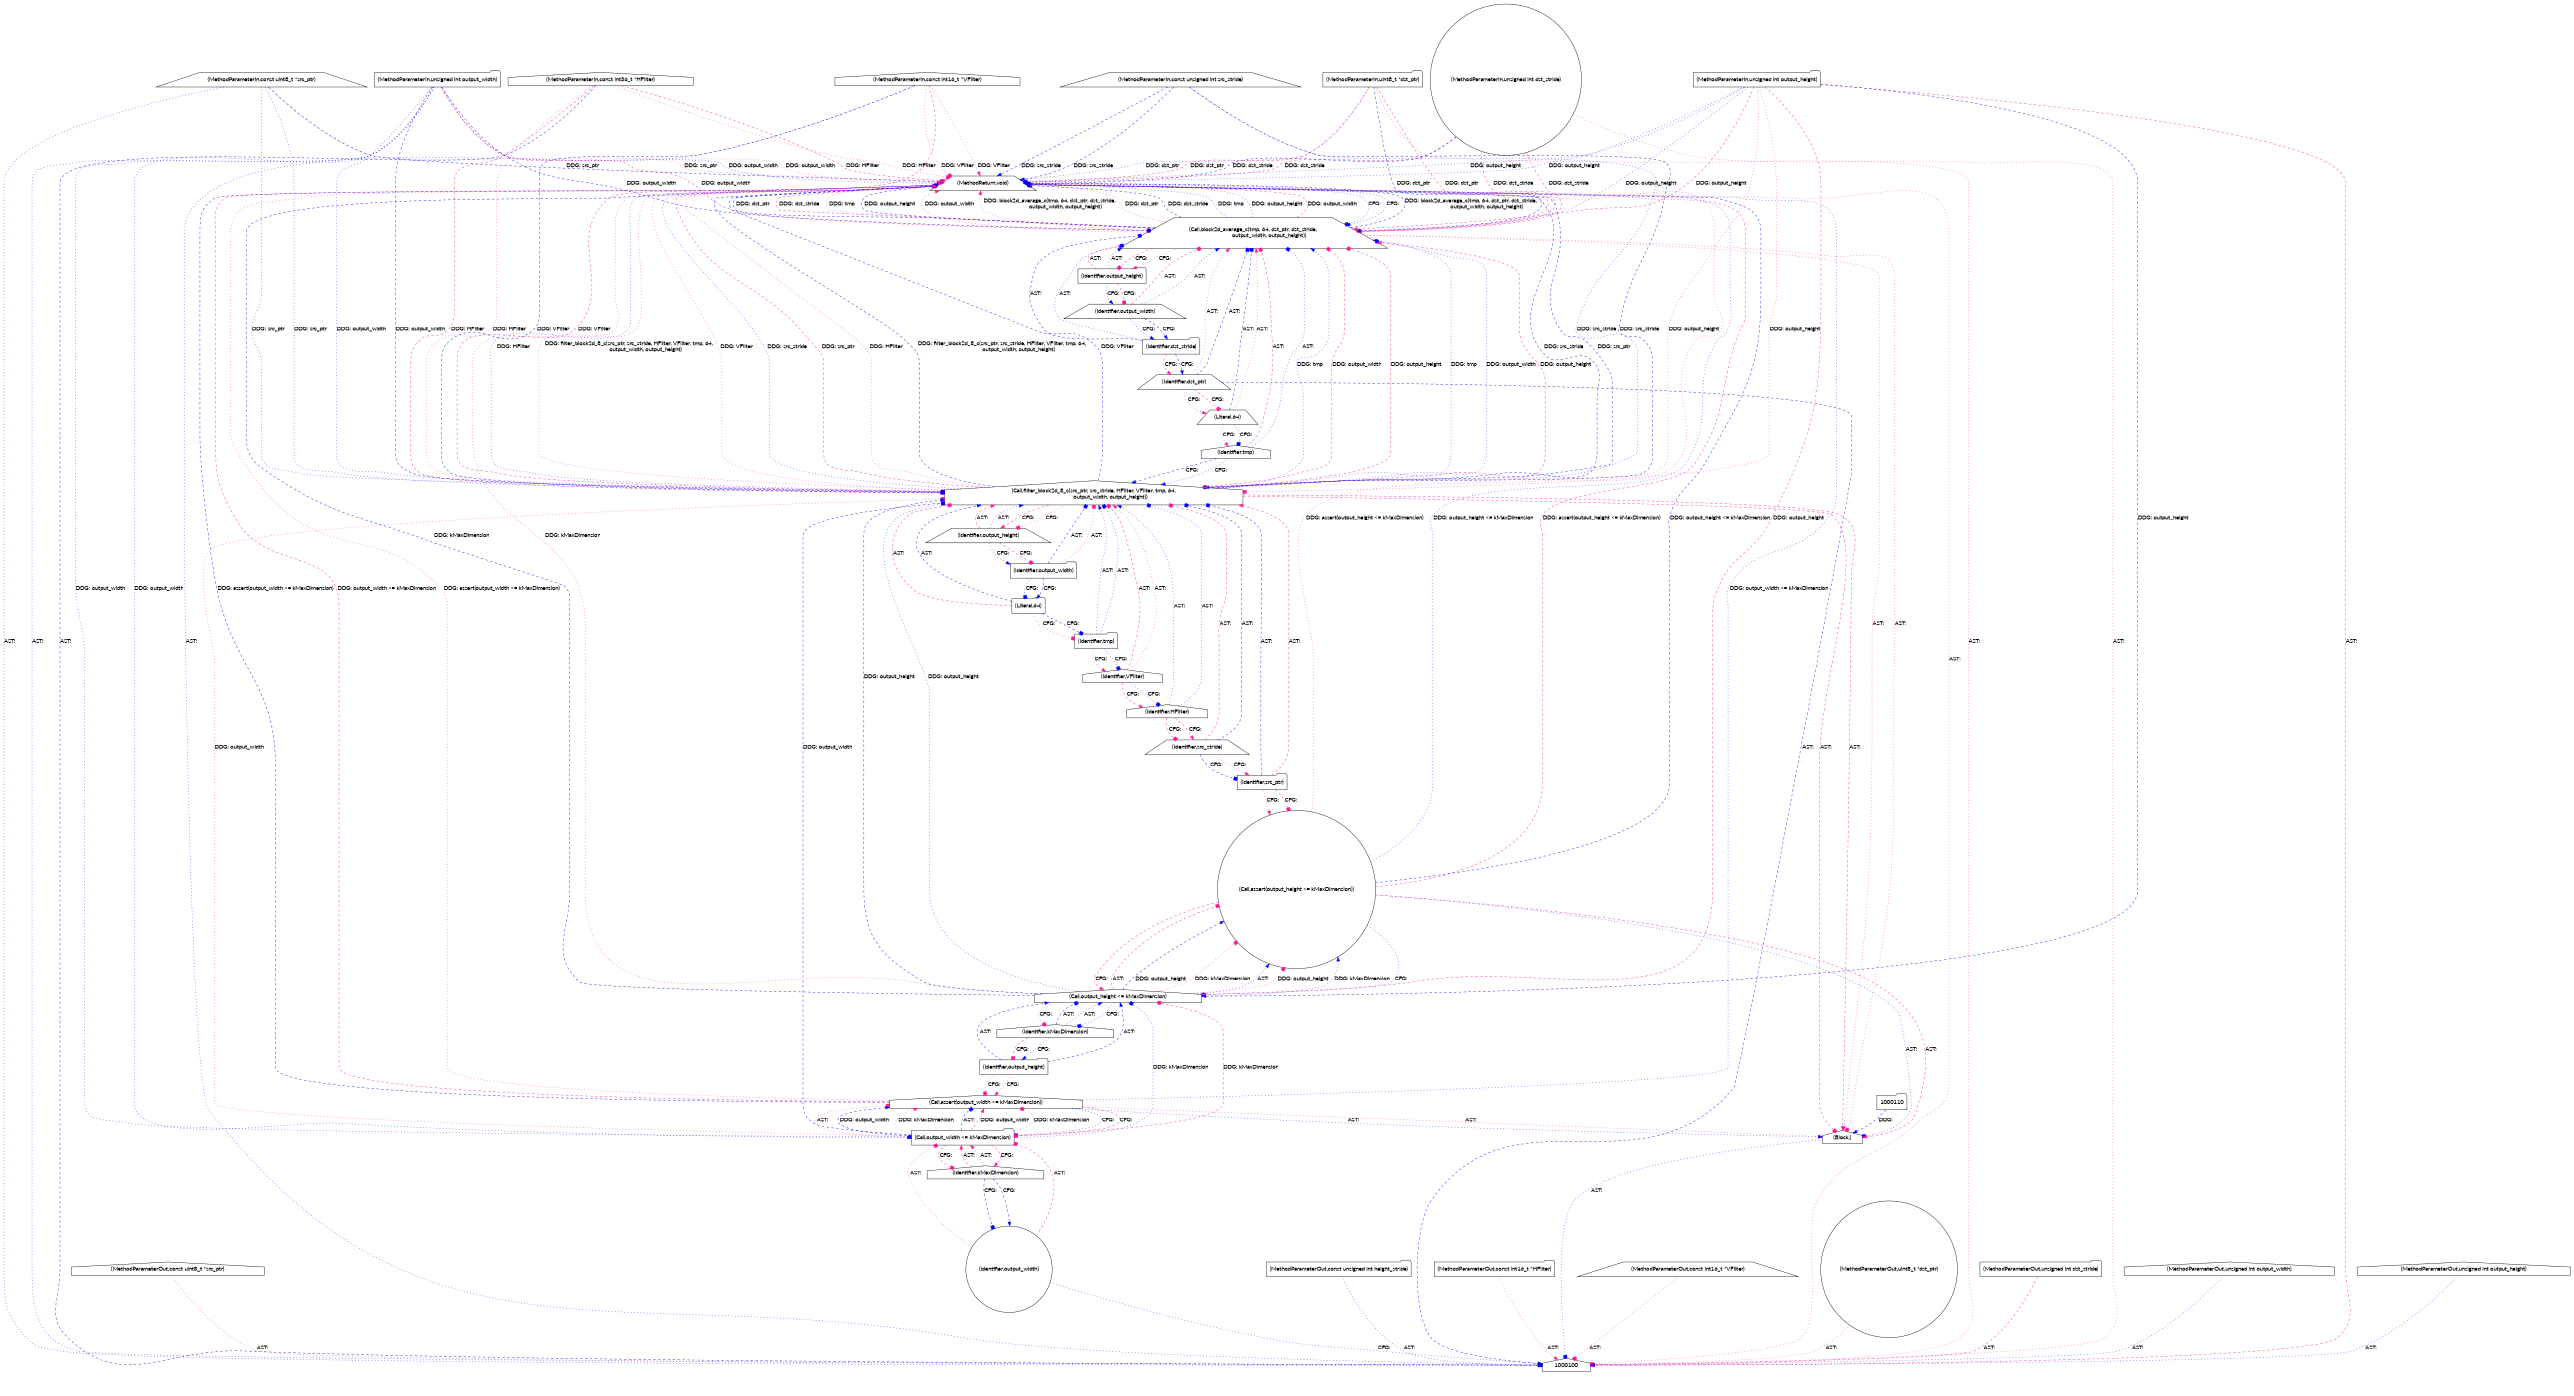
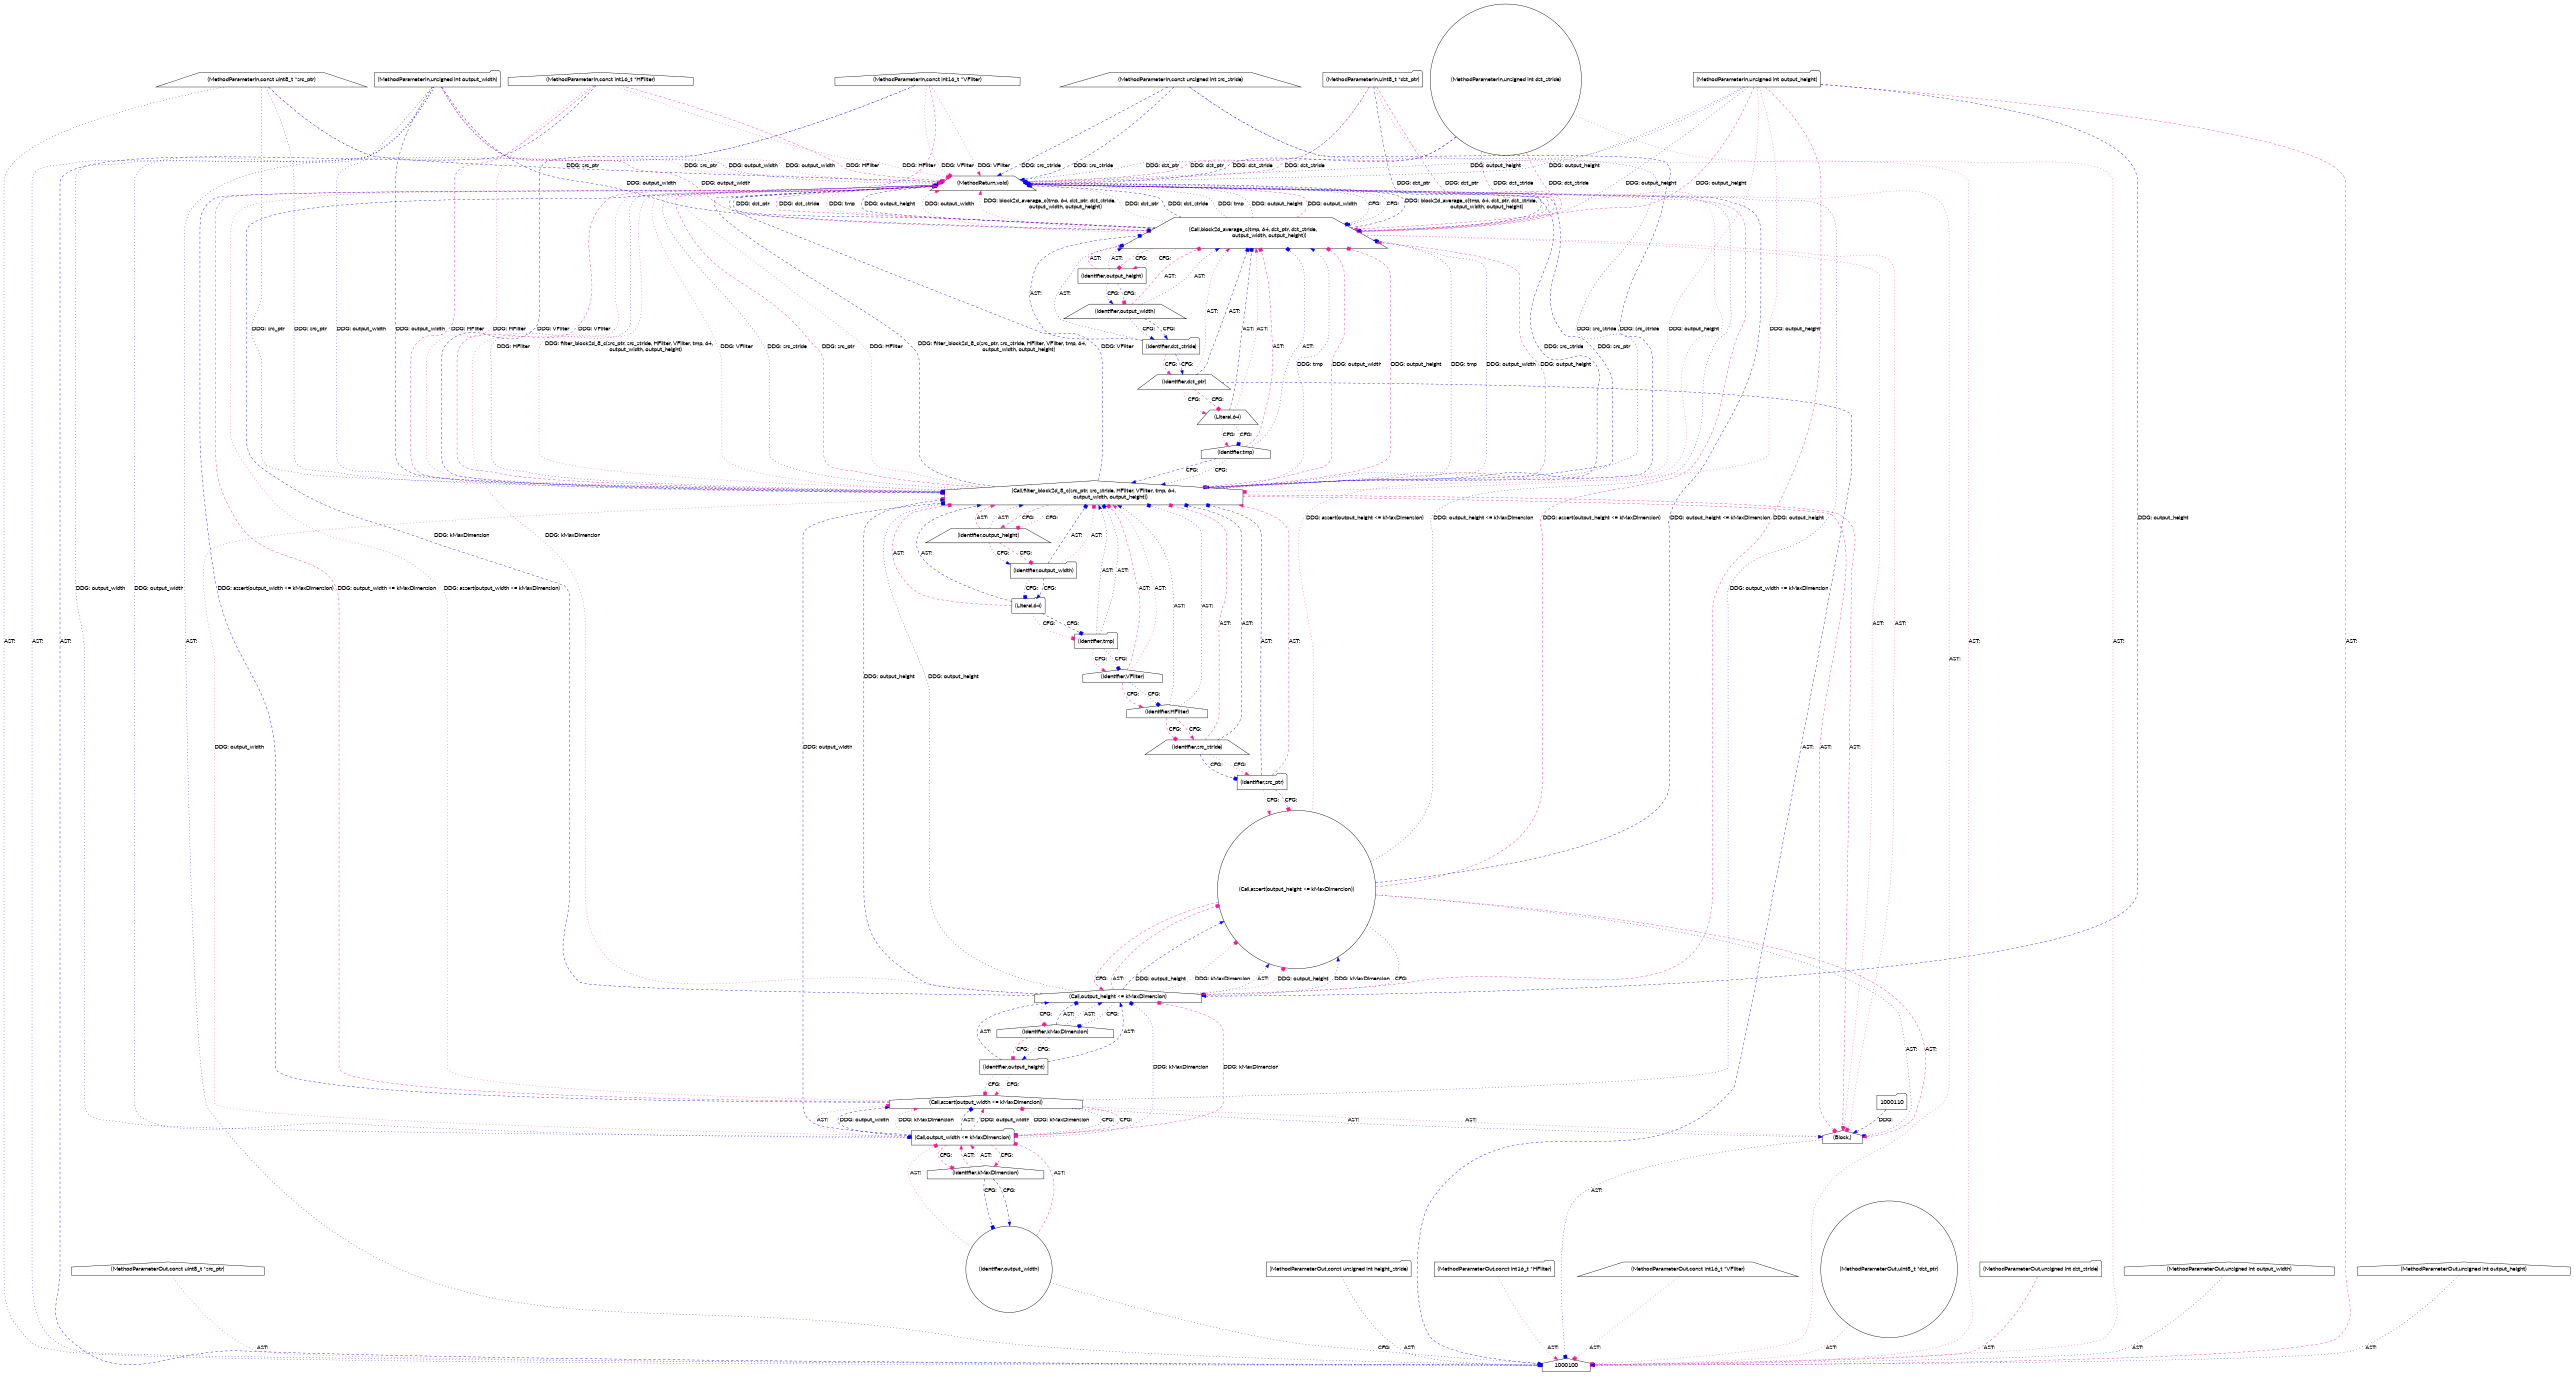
node "(MethodParameterIn,const int36_t *HFilter)": label "(MethodParameterIn,const int36_t *HFilter)" -> "(MethodParameterIn,const int16_t *HFilter)"
